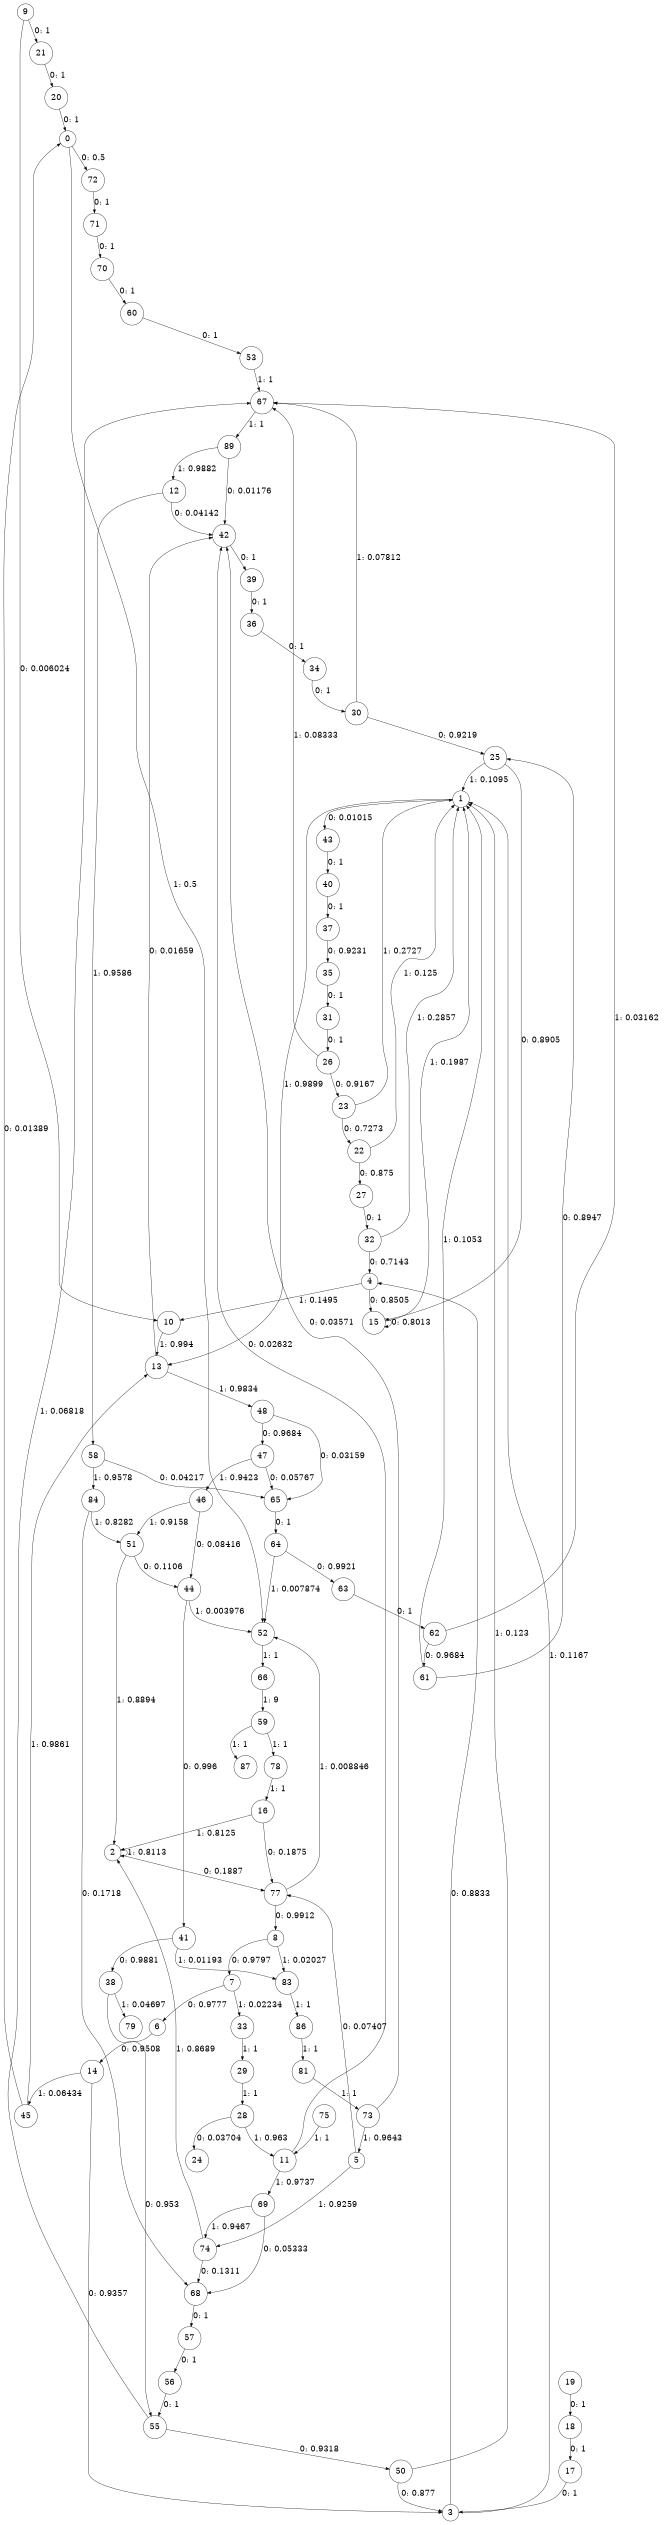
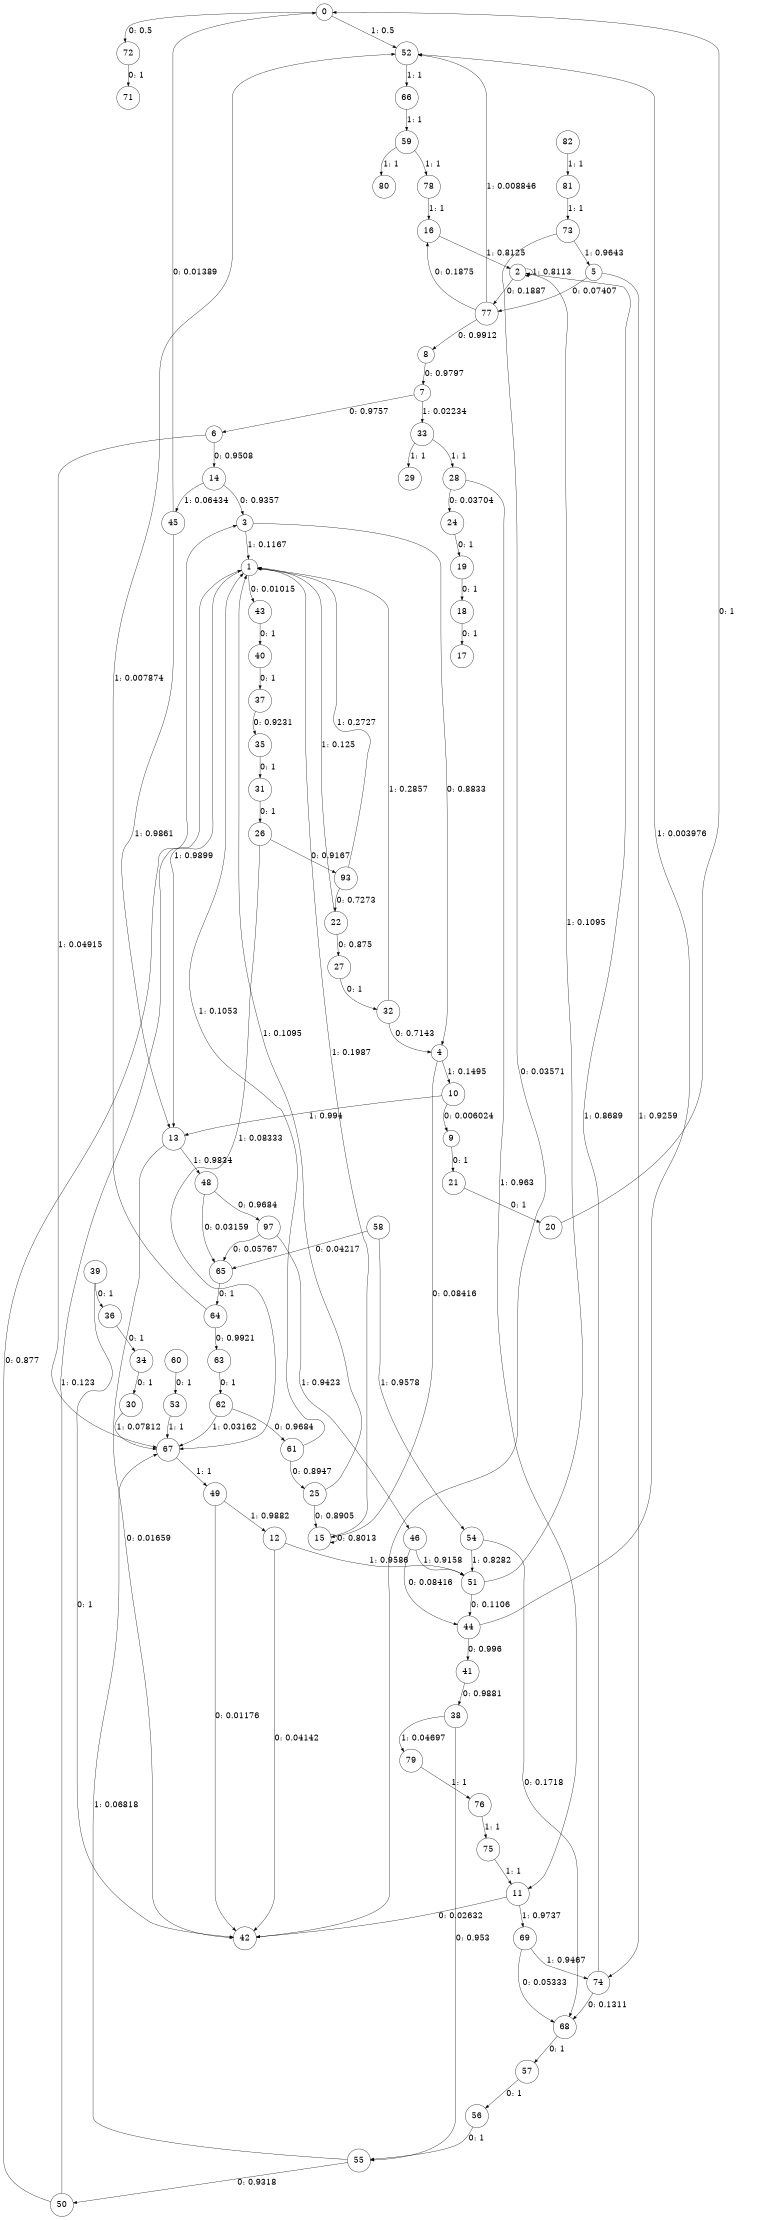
node "70": removed
node "89": label "89" -> "49"
edge "24" -> "19": added, label "0: 1"
edge "42" -> "39": reversed
edge "9" -> "10": reversed
edge "30" -> "25": removed, label "0: 0.9219"
edge "6" -> "67": added, label "1: 0.04915"
edge "12" -> "58": now "12" -> "51"
node "23": label "23" -> "93"
edge "4" -> "15": label "0: 0.8505   " -> "0: 0.08416  "
node "47": label "47" -> "97"
node "84": label "84" -> "54"
edge "51" -> "2": label "1: 0.8894   " -> "1: 0.1095   "
edge "66" -> "59": label "1: 9        " -> "1: 1        "
node "87": label "87" -> "80"
node "76": added
edge "16" -> "77": reversed
node "83": removed
edge "7" -> "6": label "0: 0.9777   " -> "0: 0.9757   "
node "86": label "86" -> "82"
edge "29" -> "28": now "33" -> "28"
edge "17" -> "3": removed, label "0: 1"
